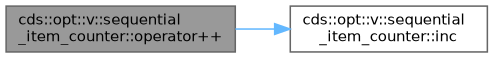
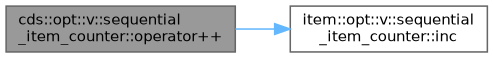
node "cds::opt::v::sequential _item_counter::inc": label "cds::opt::v::sequential _item_counter::inc" -> "item::opt::v::sequential _item_counter::inc"
